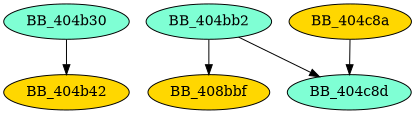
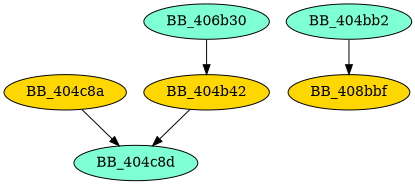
node "BB_404b30": label "BB_404b30" -> "BB_406b30"
edge "BB_404bb2" -> "BB_404c8d": now "BB_404b42" -> "BB_404c8d"
